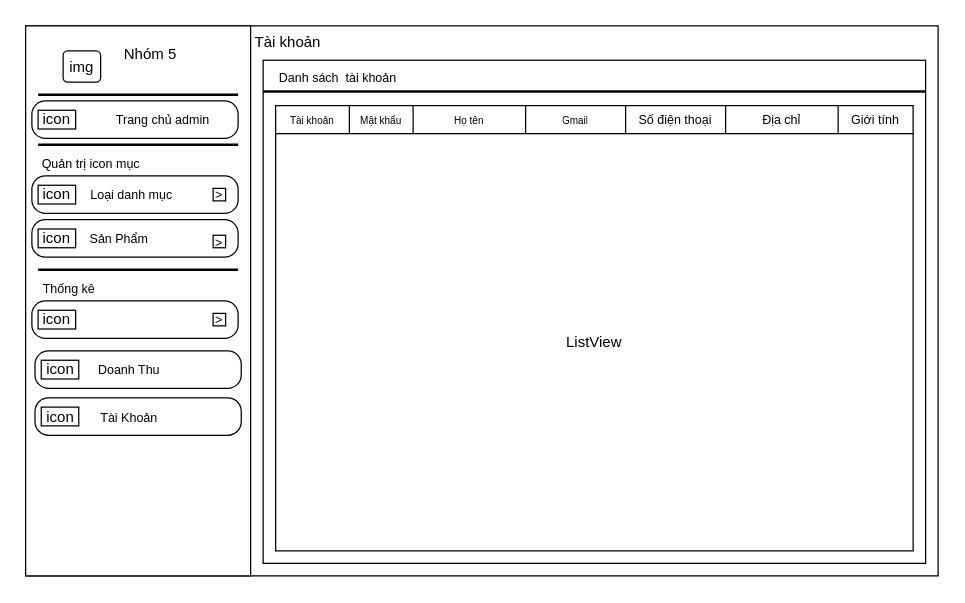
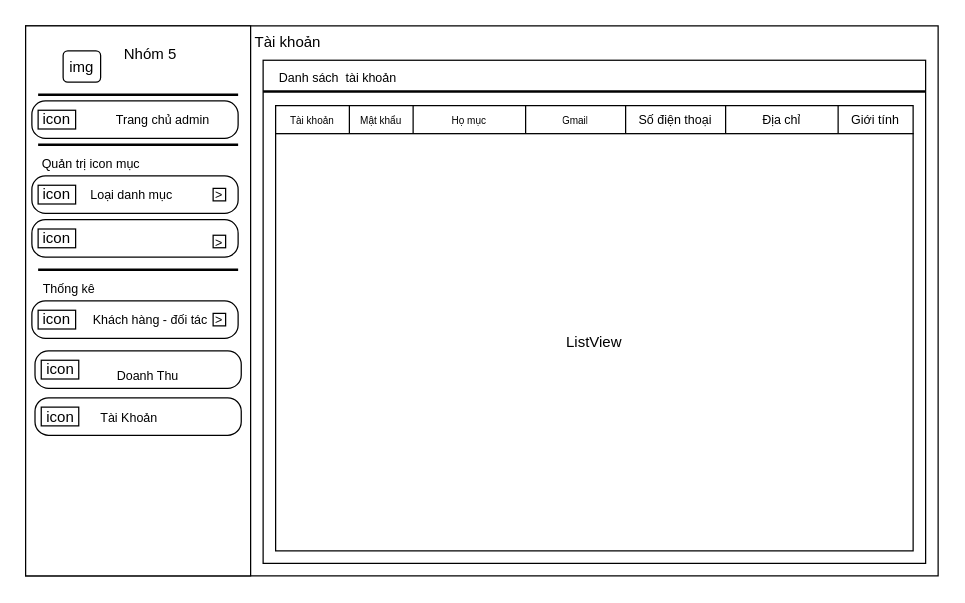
node "Họ tên": label "Họ tên" -> "Họ mục"
node "Sản Phẩm": removed
node "Khách hàng - đối tác": added
node "Doanh Thu": moved (129, 369) -> (148, 376)
